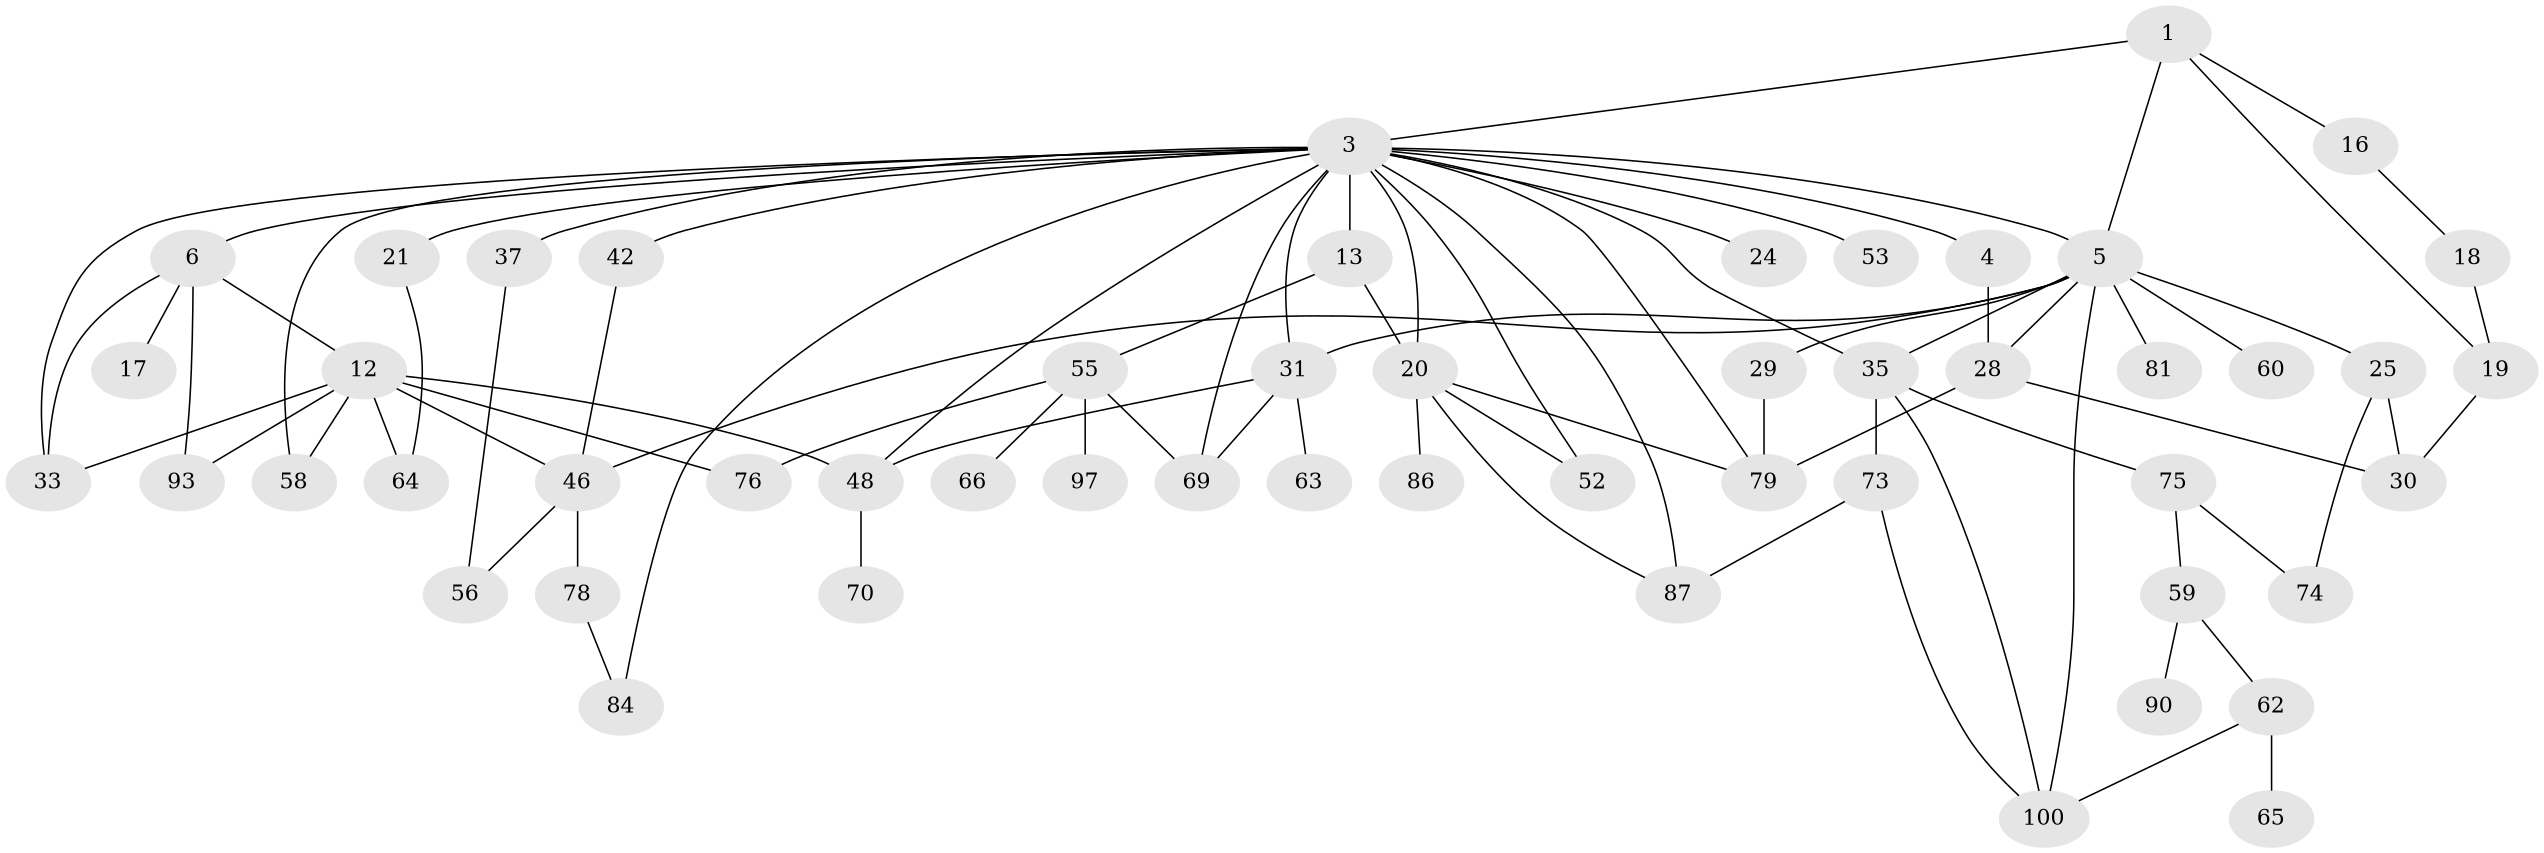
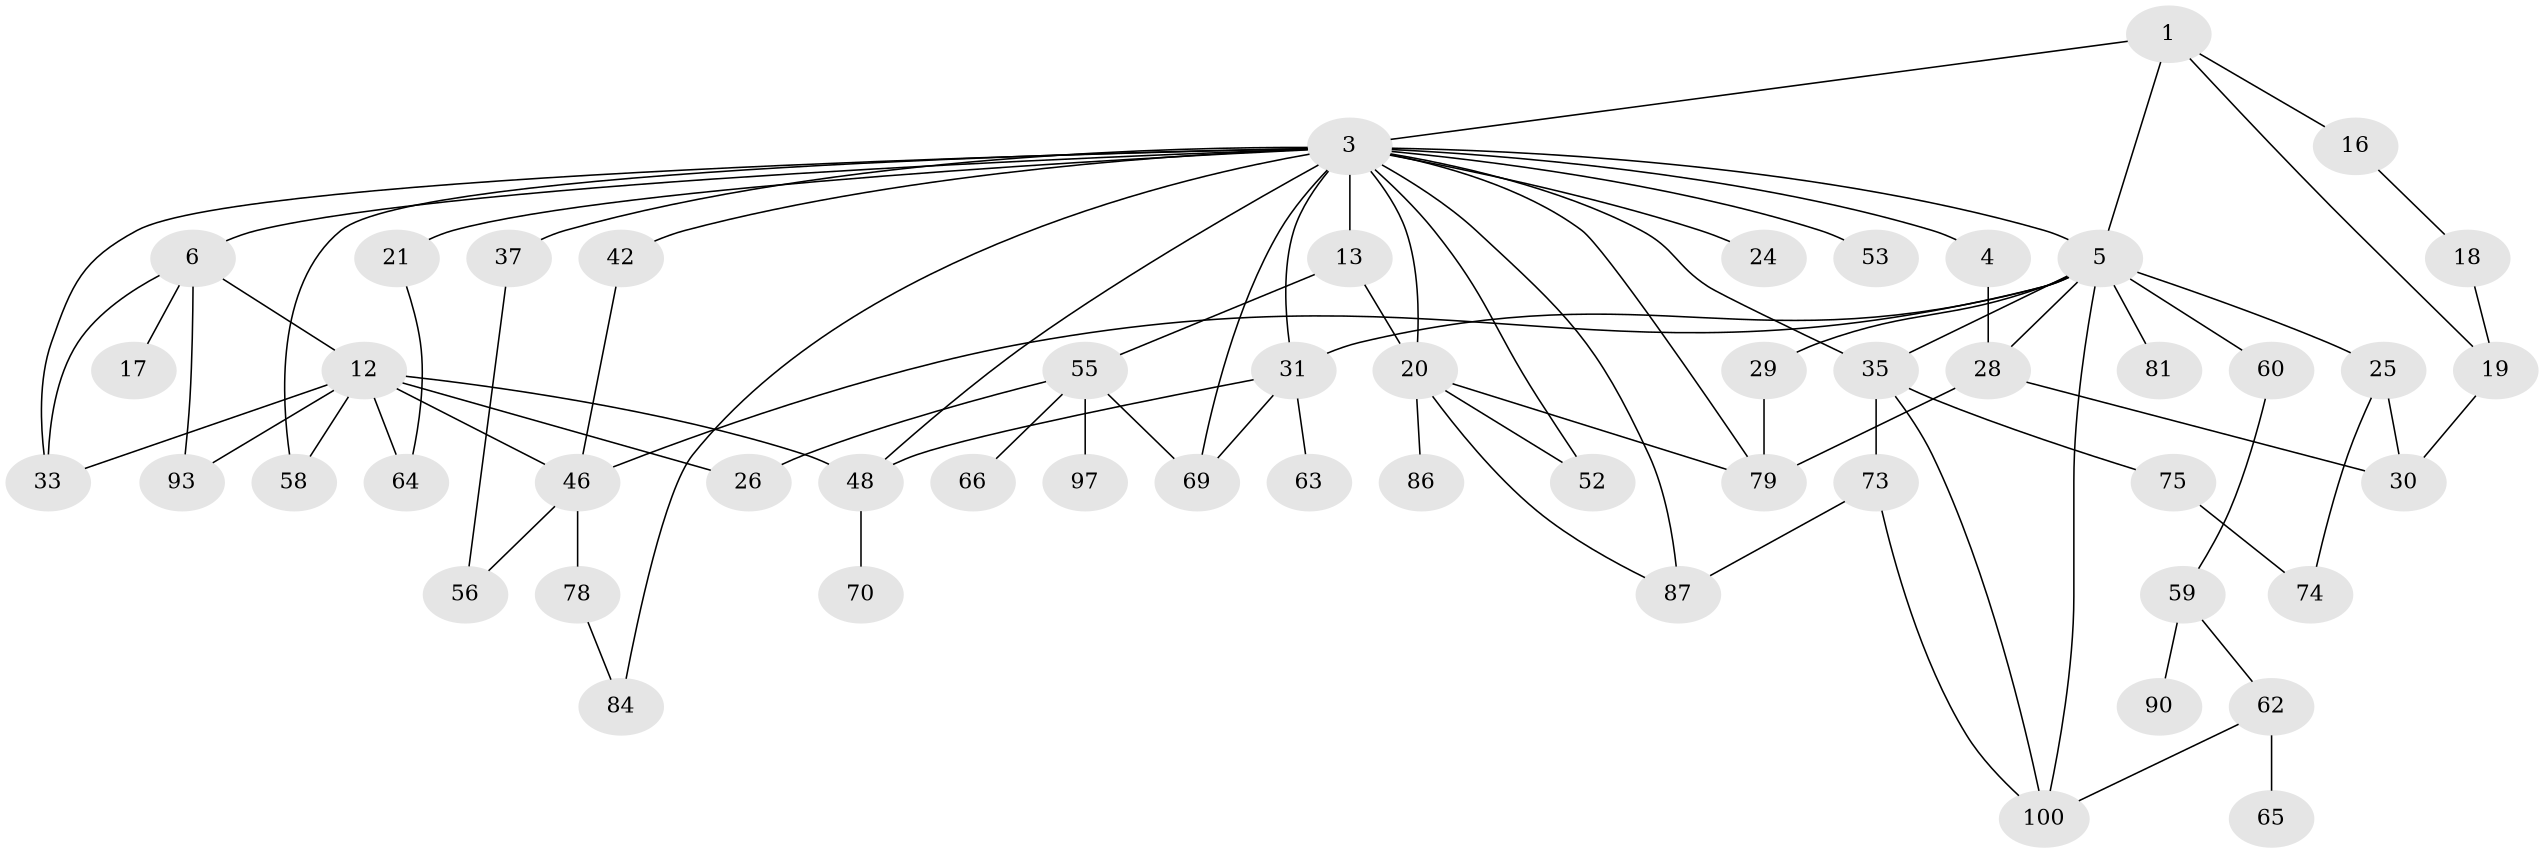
node "76": label "76" -> "26"
edge "75" -- "59": now "60" -- "59"
